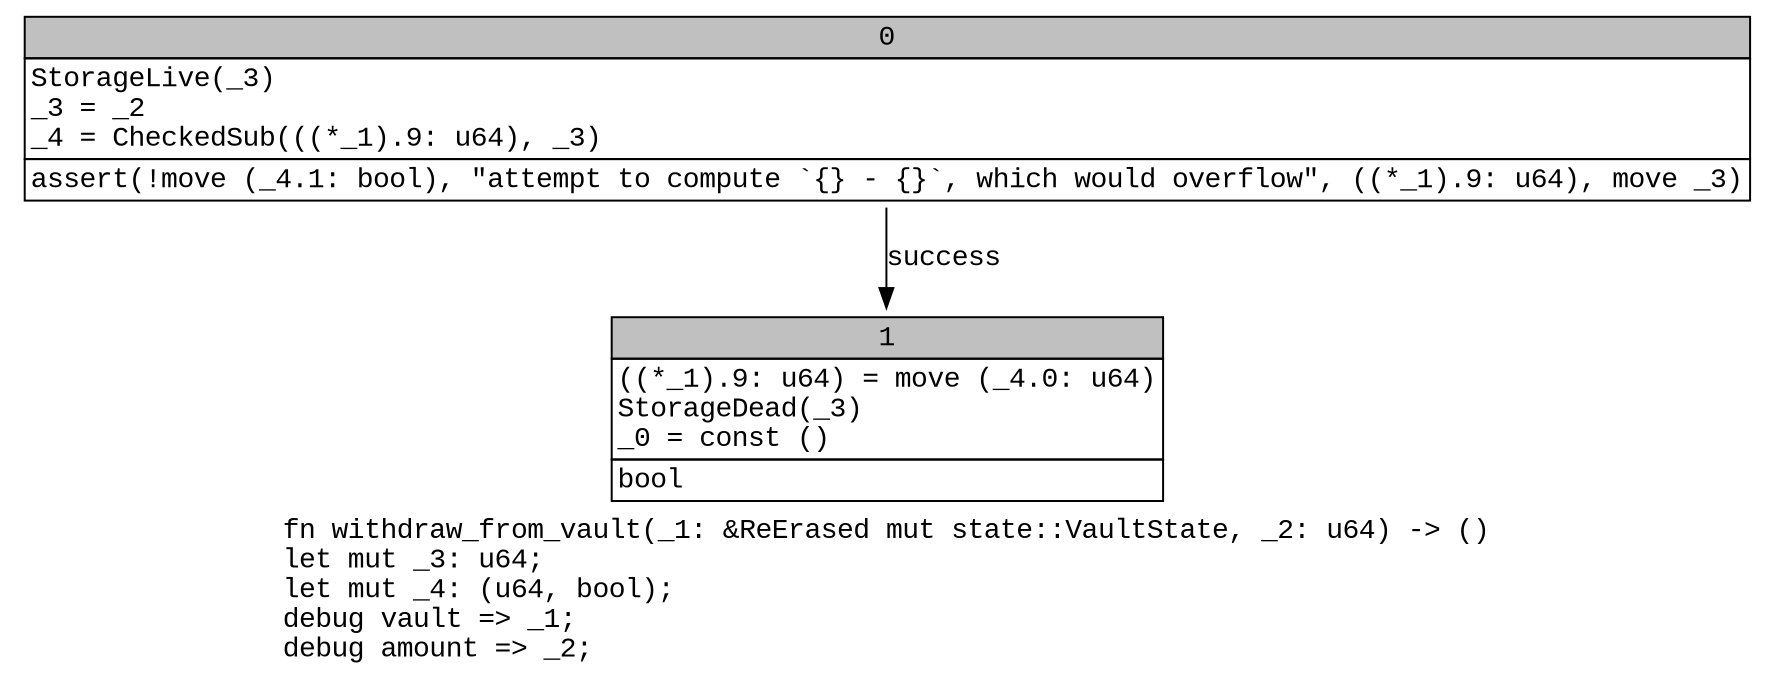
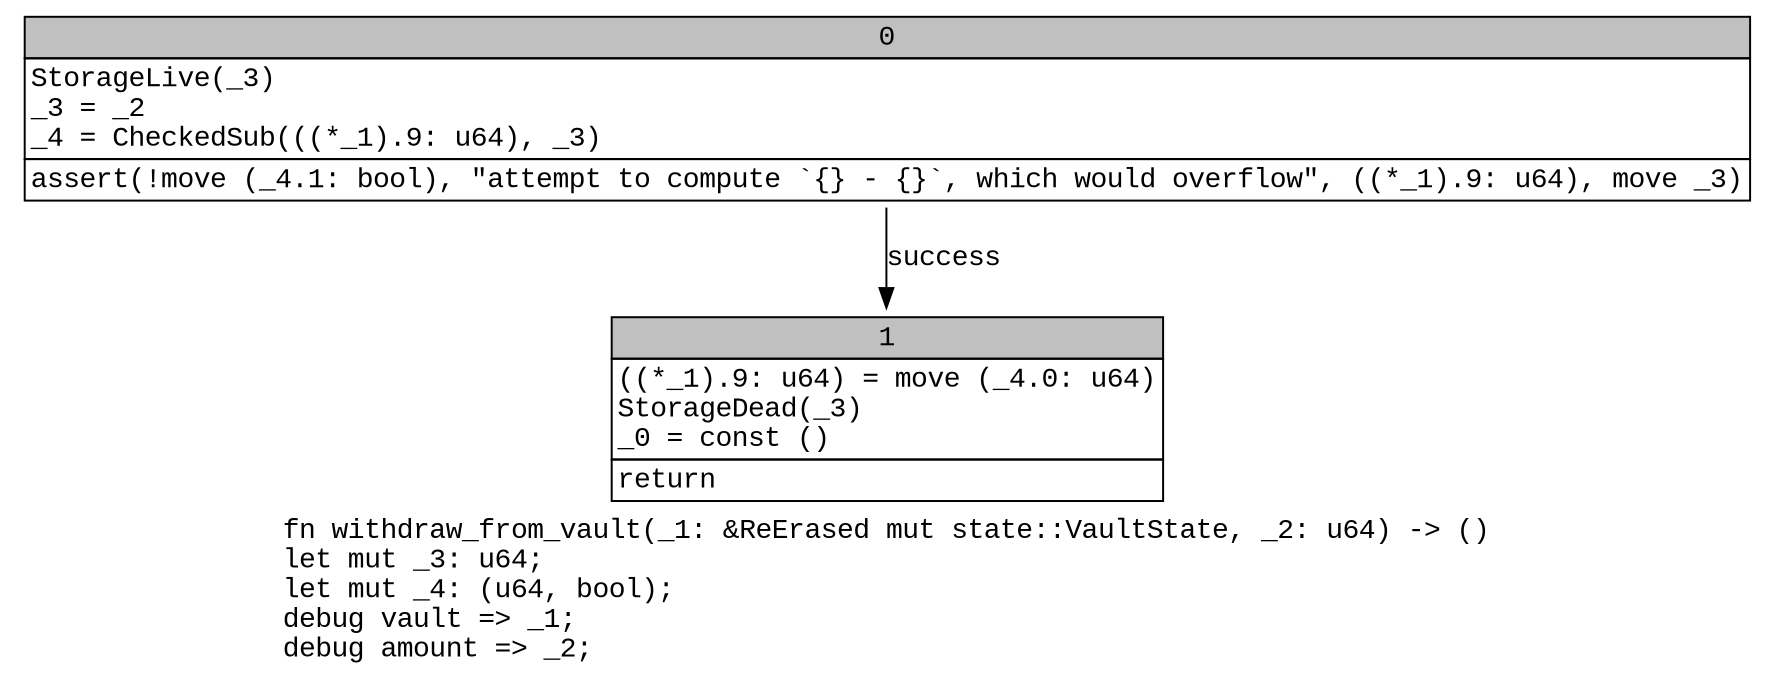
node "1": text "bool" -> "return"
